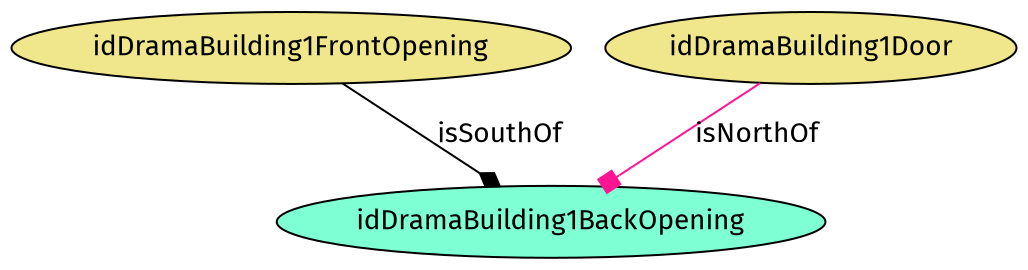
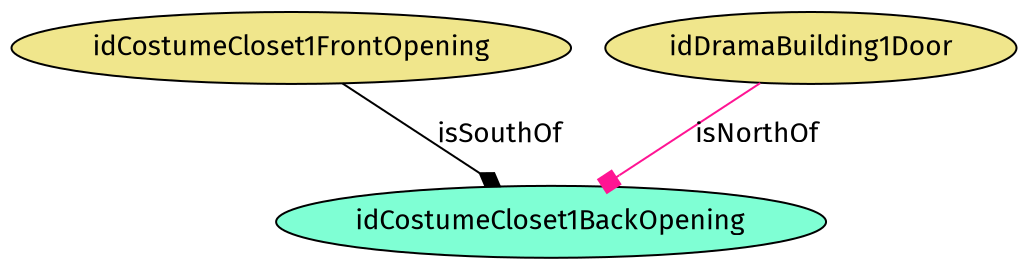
node "idDramaBuilding1FrontOpening": label "idDramaBuilding1FrontOpening" -> "idCostumeCloset1FrontOpening"
node "idDramaBuilding1BackOpening": label "idDramaBuilding1BackOpening" -> "idCostumeCloset1BackOpening"
